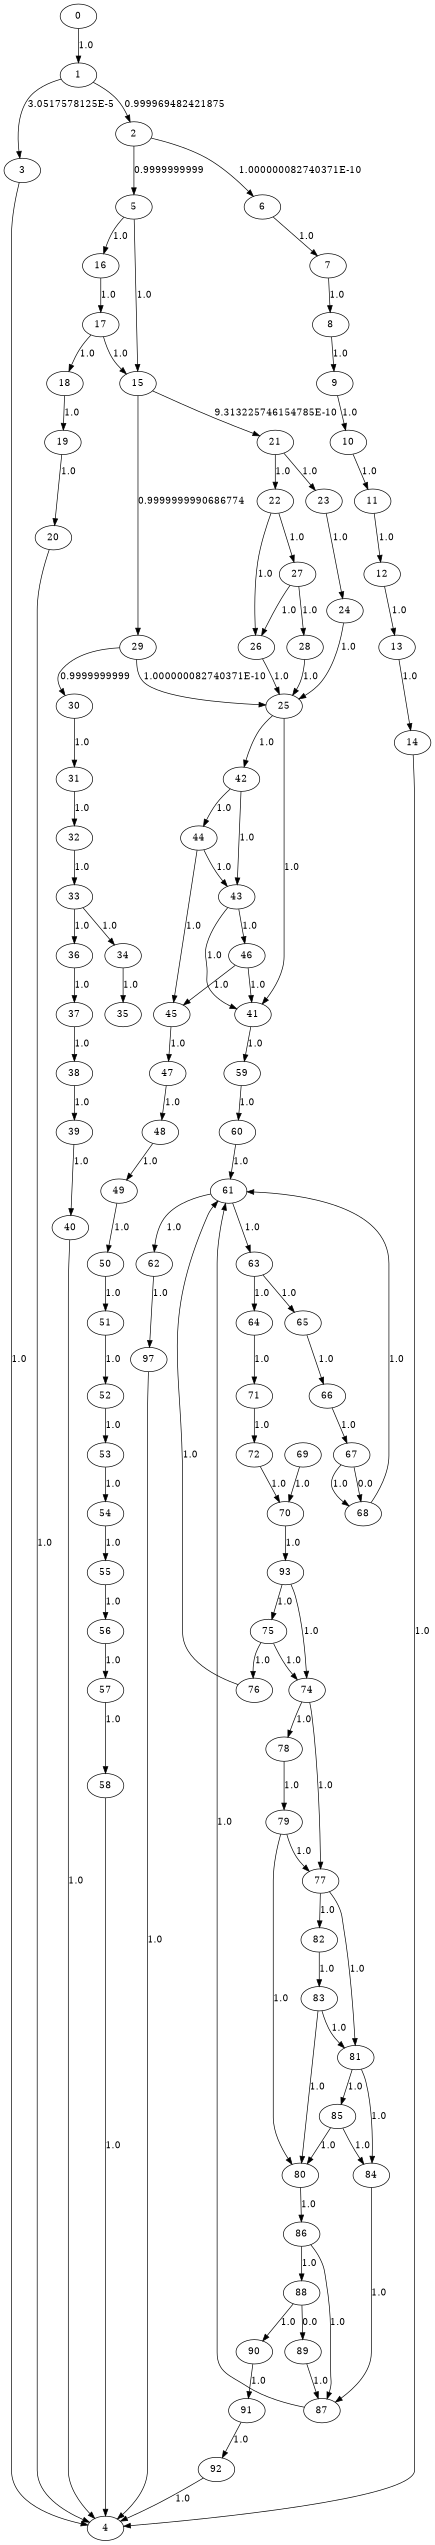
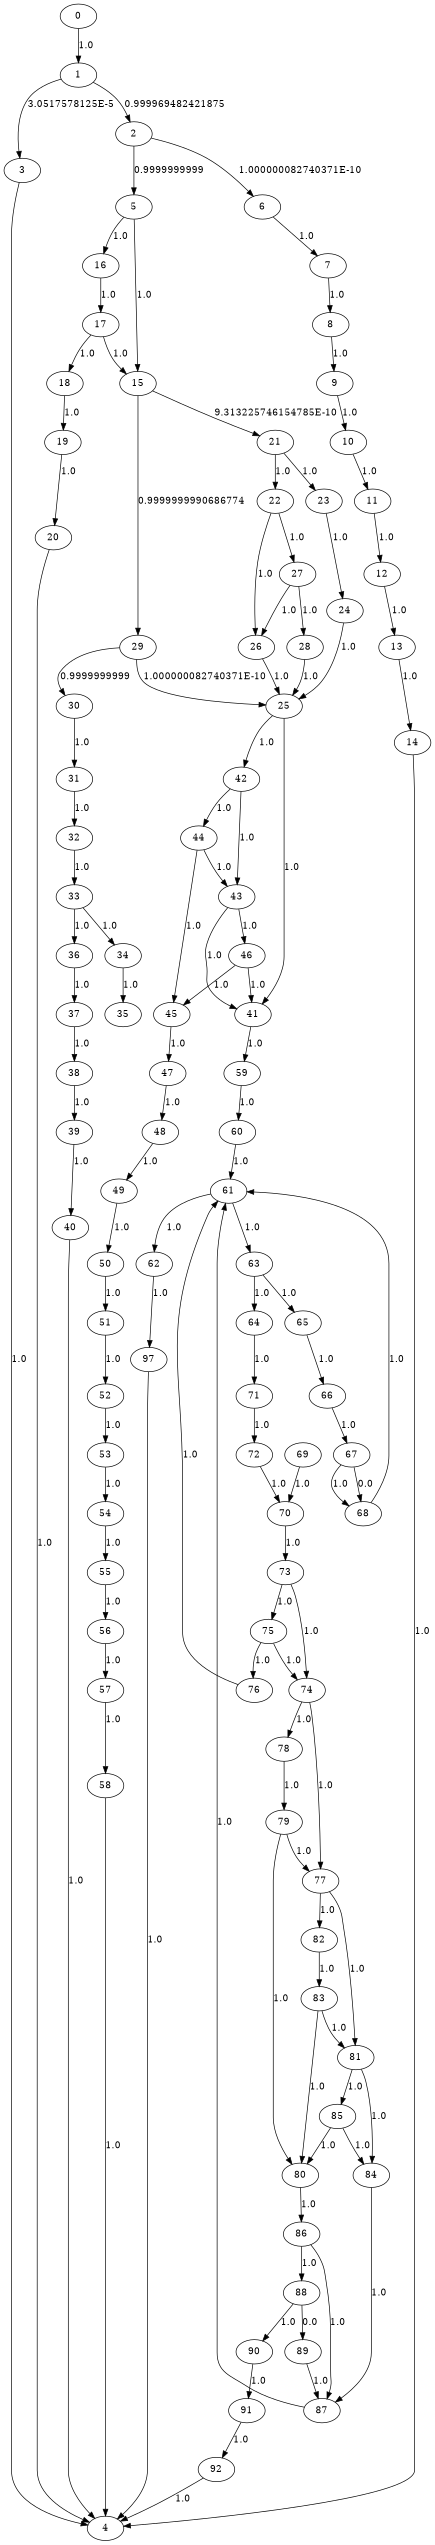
node "93": label "93" -> "73"
